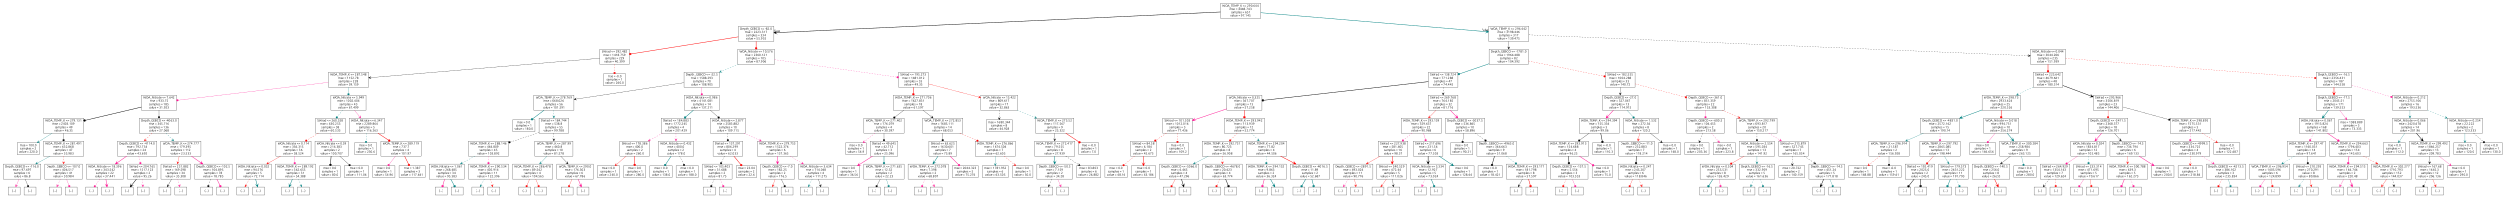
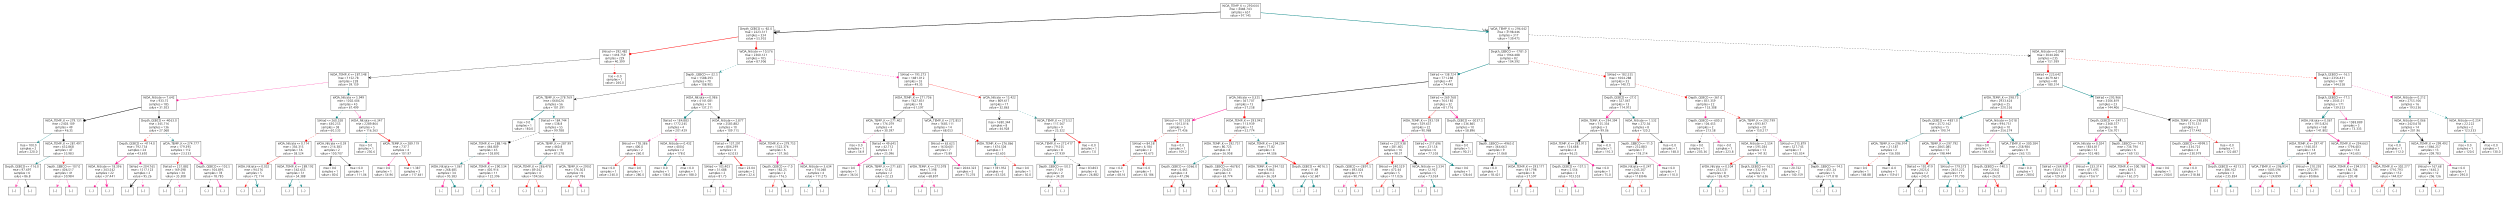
edge "SWrad <= 225.642 mse = 4679.661 samples = 48 value = 180.514" -> "SWrad <= 295.966 mse = 3506.819 samples = 23 value = 144.406": color black -> teal
edge "WOA_TEMP_K <= 287.99 mse = 460.8 samples = 10 value = 81.578" -> "WOA_TEMP_K <= 290.0 mse = 176.303 samples = 6 value = 67.786": removed
edge "SWrad <= 63.625 mse = 1630.601 samples = 7 value = 73.89" -> "WOA_TEMP_K <= 272.078 mse = 7.398 samples = 2 value = 68.807": removed
edge "SWrad <= 217.696 mse = 231.56 samples = 6 value = 77.303" -> "WOA_Nitrate <= 3.334 mse = 12.927 samples = 5 value = 73.024": now "SWrad <= 227.938 mse = 581.405 samples = 16 value = 98.37" -> "WOA_Nitrate <= 3.334 mse = 12.927 samples = 5 value = 73.024"
edge "SWrad <= 215.879 mse = 527.745 samples = 7 value = 165.034" -> "mse = 20.722 samples = 2 value = 140.159": color black -> deeppink
node "mse = 0.0 samples = 1 value = 110.0": added
node "SWrad <= 210.293 mse = 270.291 value = 8 value = 80.866": label "SWrad <= 210.293 mse = 270.291 value = 8 value = 80.866" -> "SWrad <= 210.293 mse = 270.291 samples = 8 value = 80.866"
